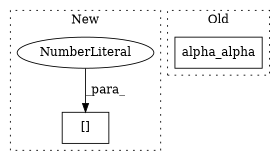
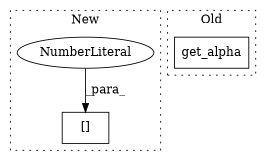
node "alpha_alpha": label "alpha_alpha" -> "get_alpha"
